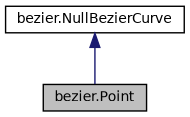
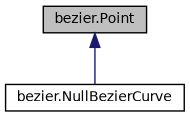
edge "bezier.Point" -> "bezier.NullBezierCurve": reversed
